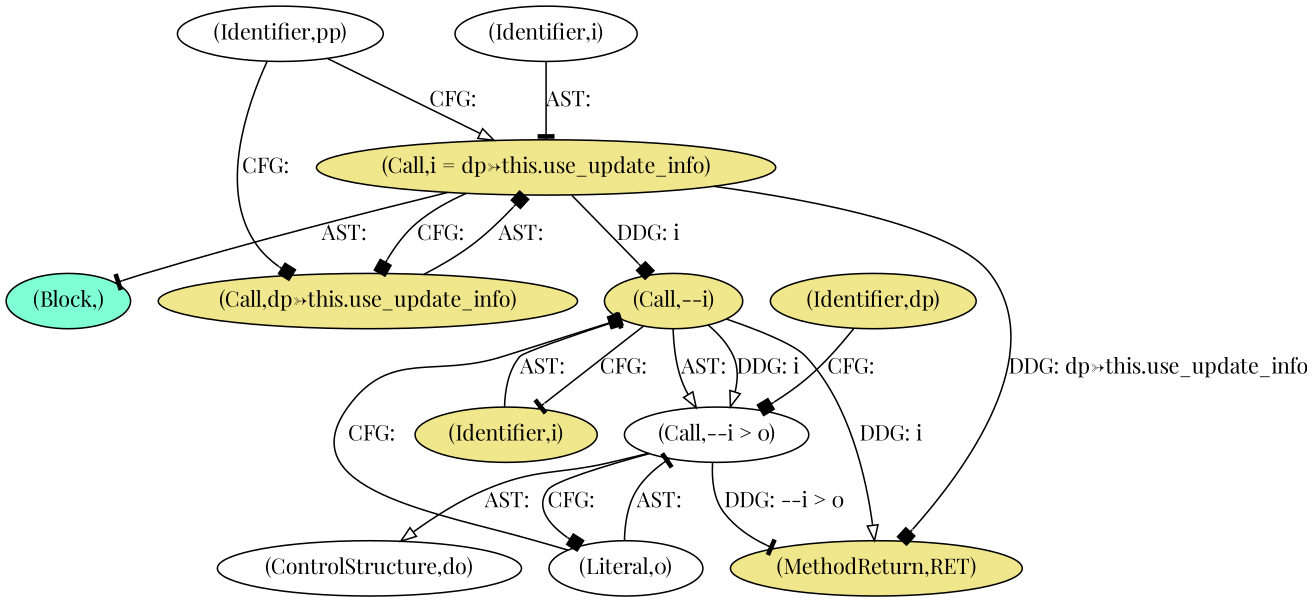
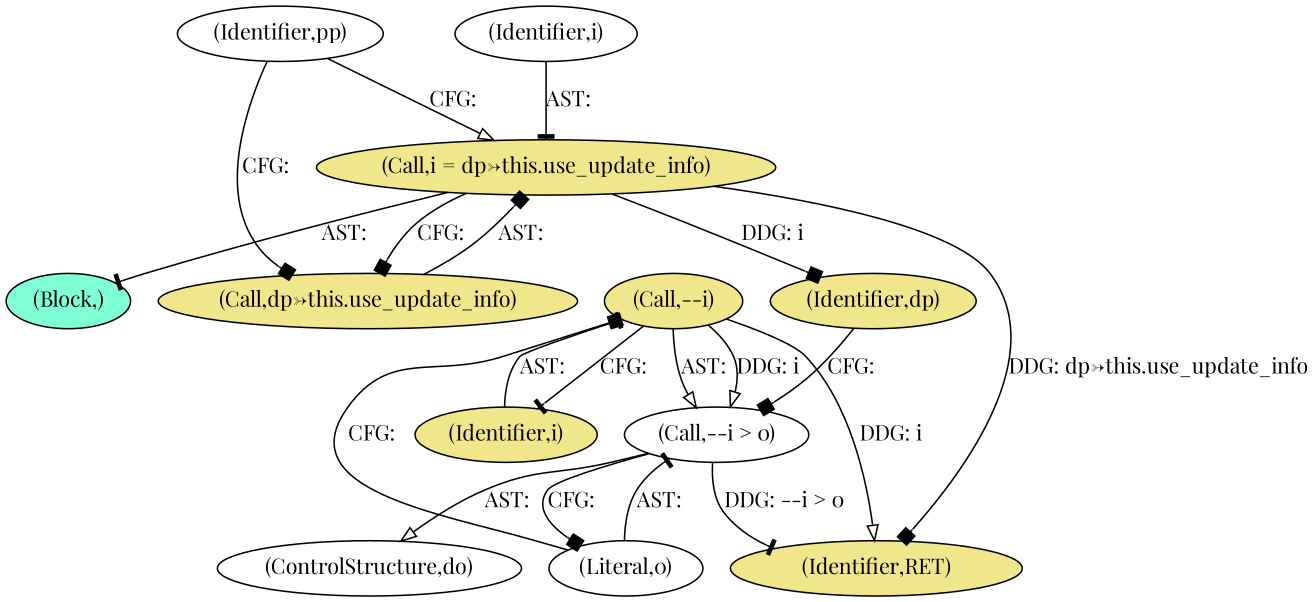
edge "(Call,i = dp->this.use_update_info)" -> "(Call,--i)": now "(Call,i = dp->this.use_update_info)" -> "(Identifier,dp)"
node "(MethodReturn,RET)": label "(MethodReturn,RET)" -> "(Identifier,RET)"
